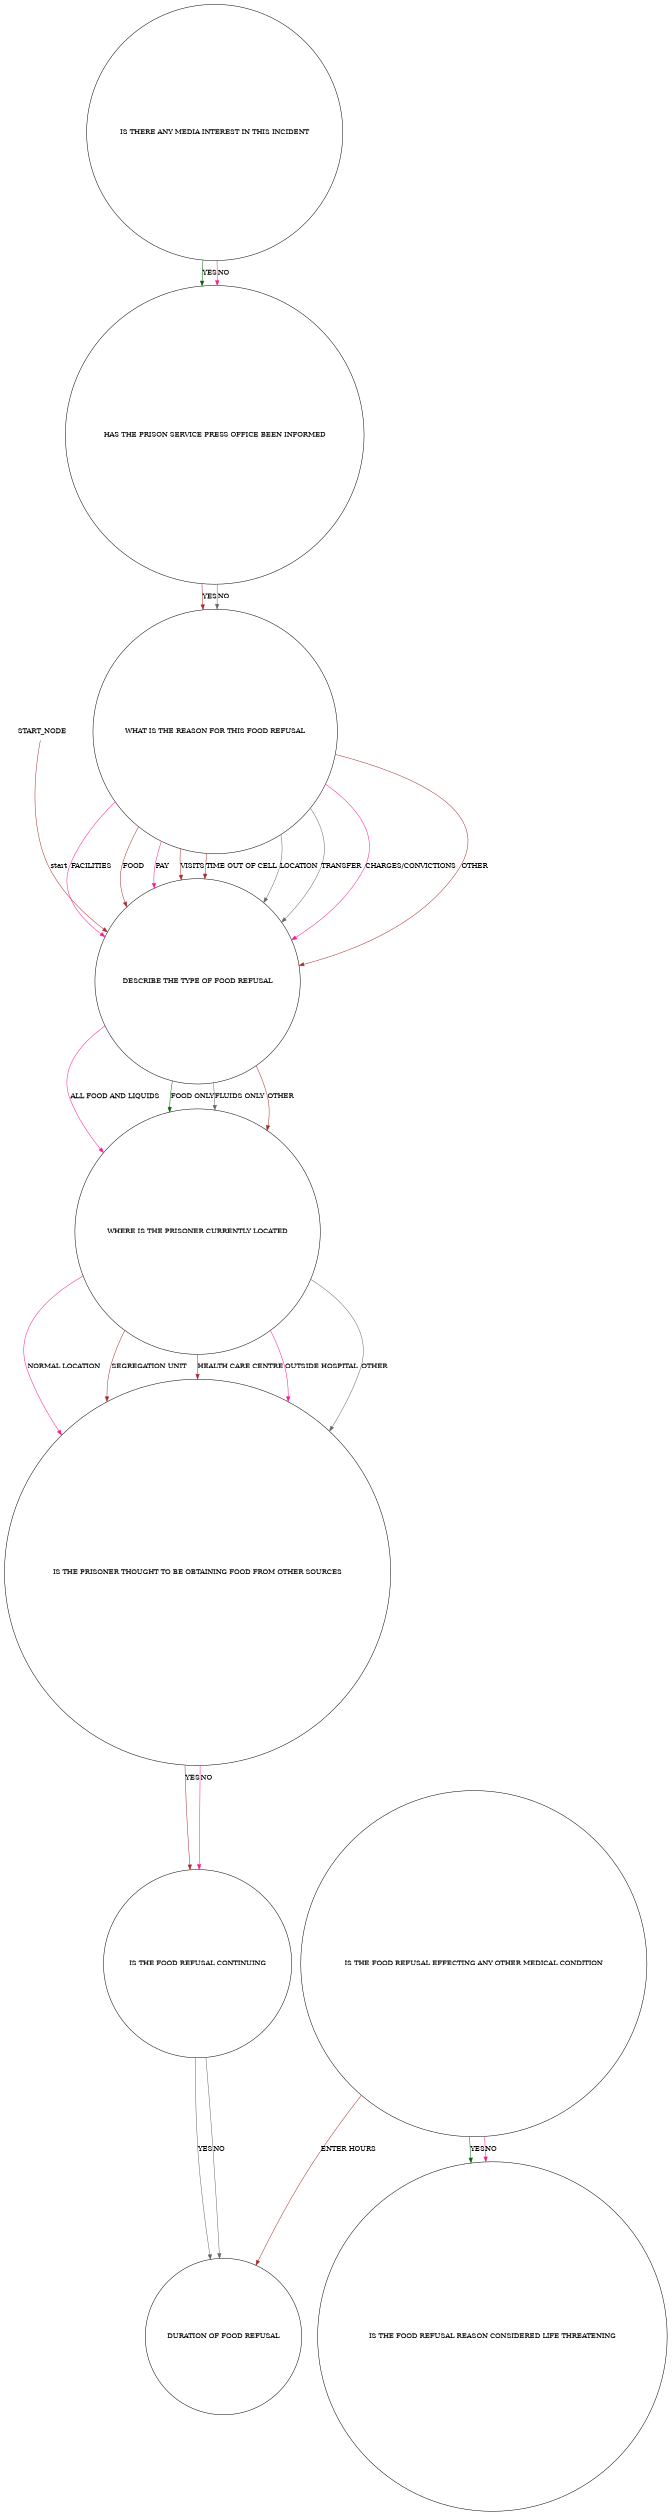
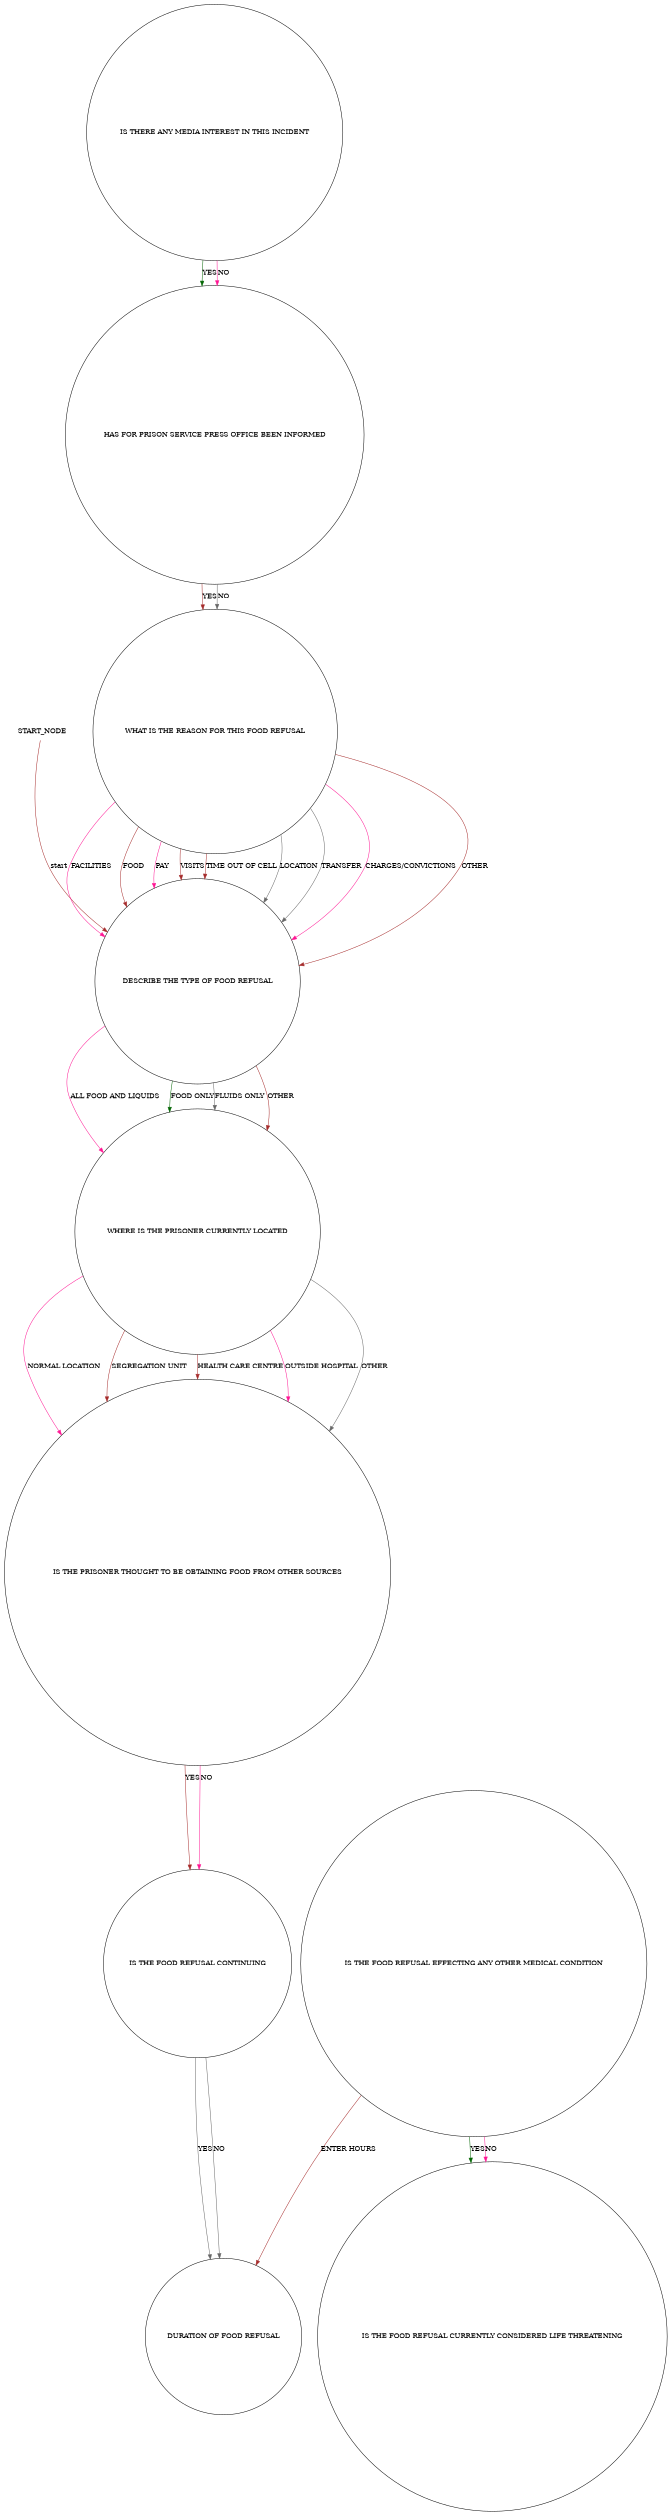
node "HAS THE PRISON SERVICE PRESS OFFICE BEEN INFORMED": label "HAS THE PRISON SERVICE PRESS OFFICE BEEN INFORMED" -> "HAS FOR PRISON SERVICE PRESS OFFICE BEEN INFORMED"
node "IS THE FOOD REFUSAL REASON CONSIDERED LIFE THREATENING": label "IS THE FOOD REFUSAL REASON CONSIDERED LIFE THREATENING" -> "IS THE FOOD REFUSAL CURRENTLY CONSIDERED LIFE THREATENING"
